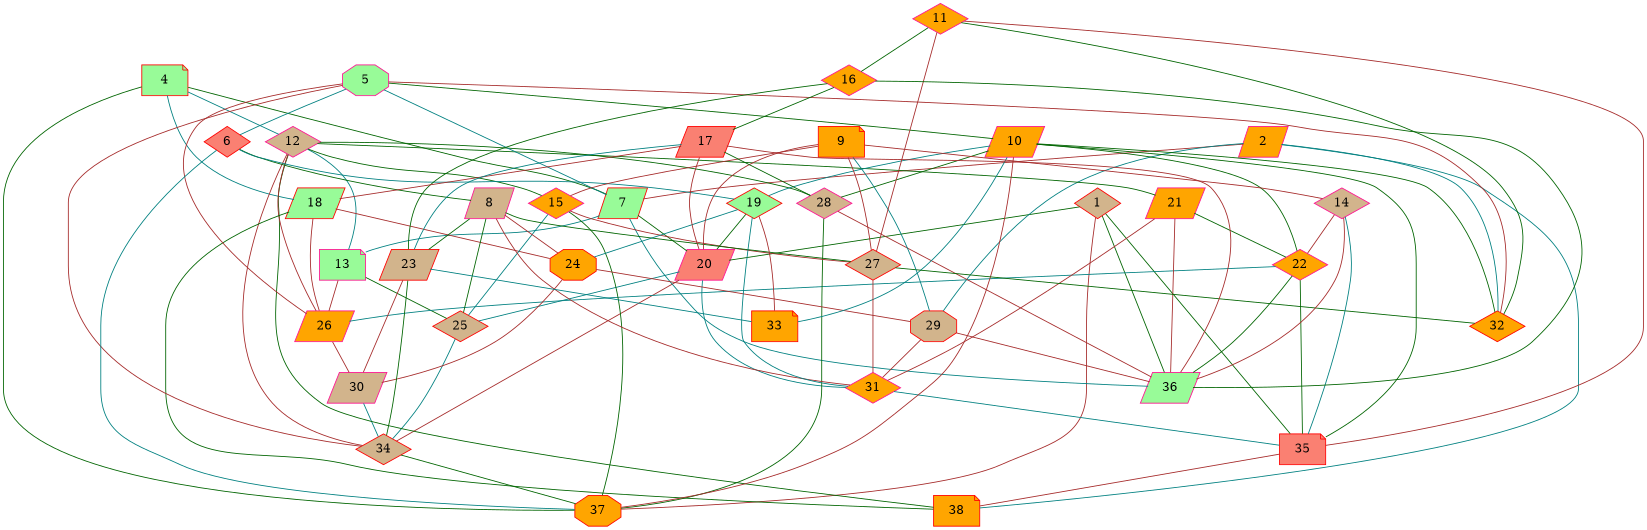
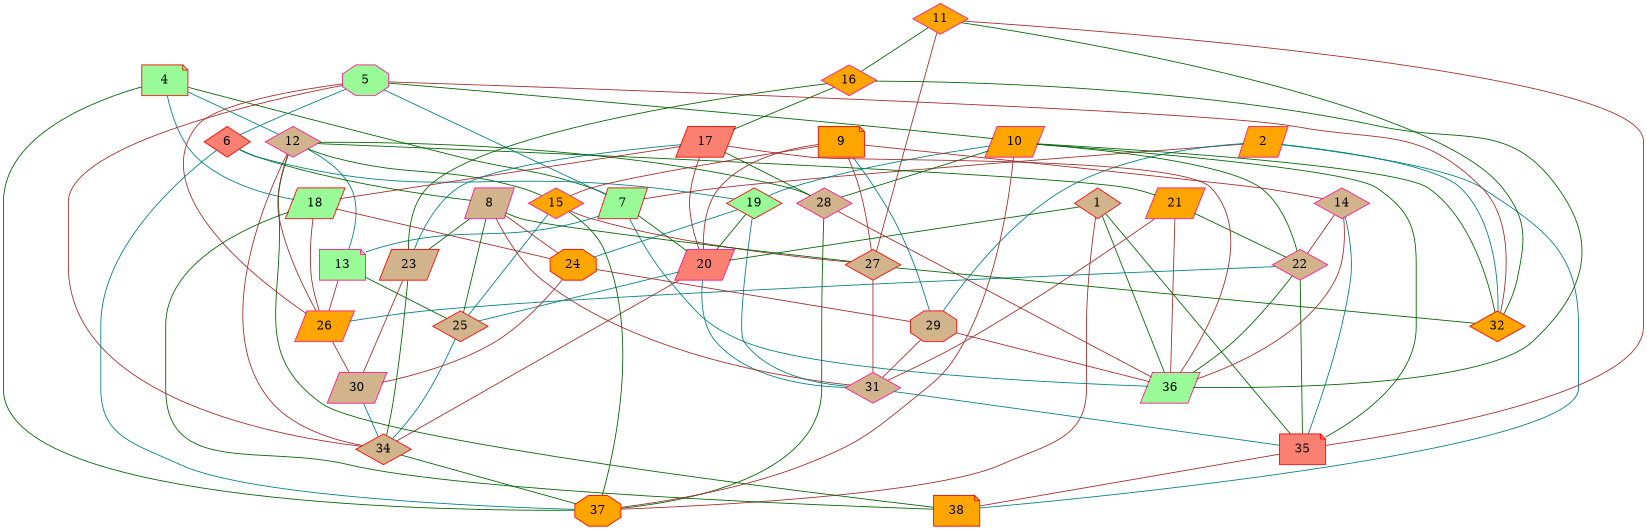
node "22": fillcolor orange -> tan
node "33": removed
node "31": fillcolor orange -> tan
